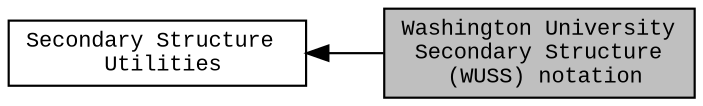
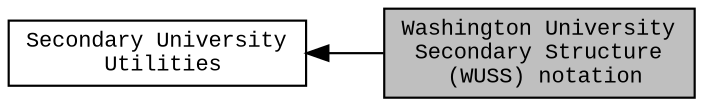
node "Secondary Structure Utilities": label "Secondary Structure Utilities" -> "Secondary University Utilities"
